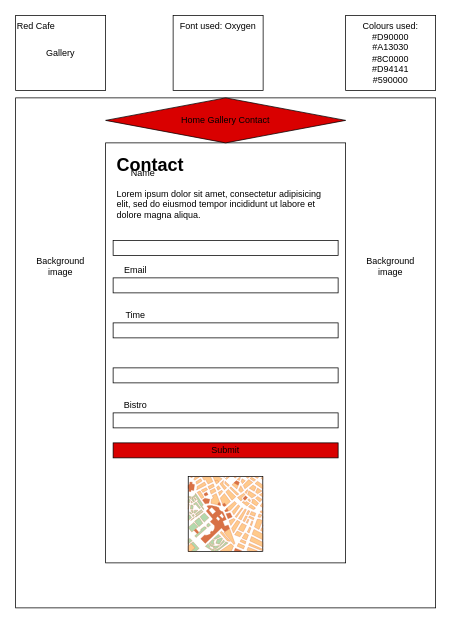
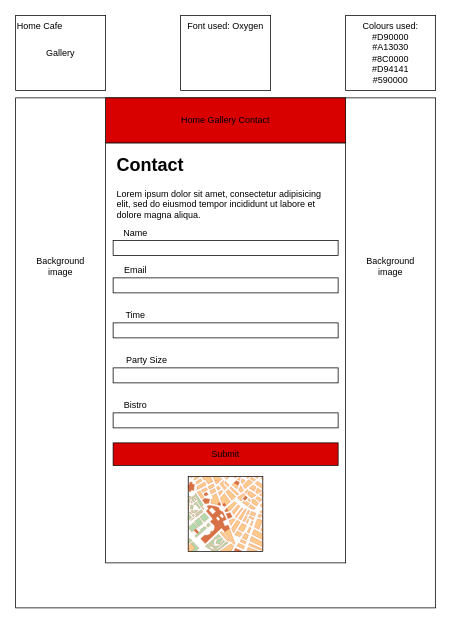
node "Red Cafe": label "Red Cafe" -> "Home Cafe"
node "Font used: Oxygen": moved (218, 53) -> (225, 53)
node "Home Gallery Contact": shape diamond -> rectangle
node "Name": moved (143, 173) -> (135, 233)
node "Party Size": added
node "Submit": size 225x15 -> 225x23
